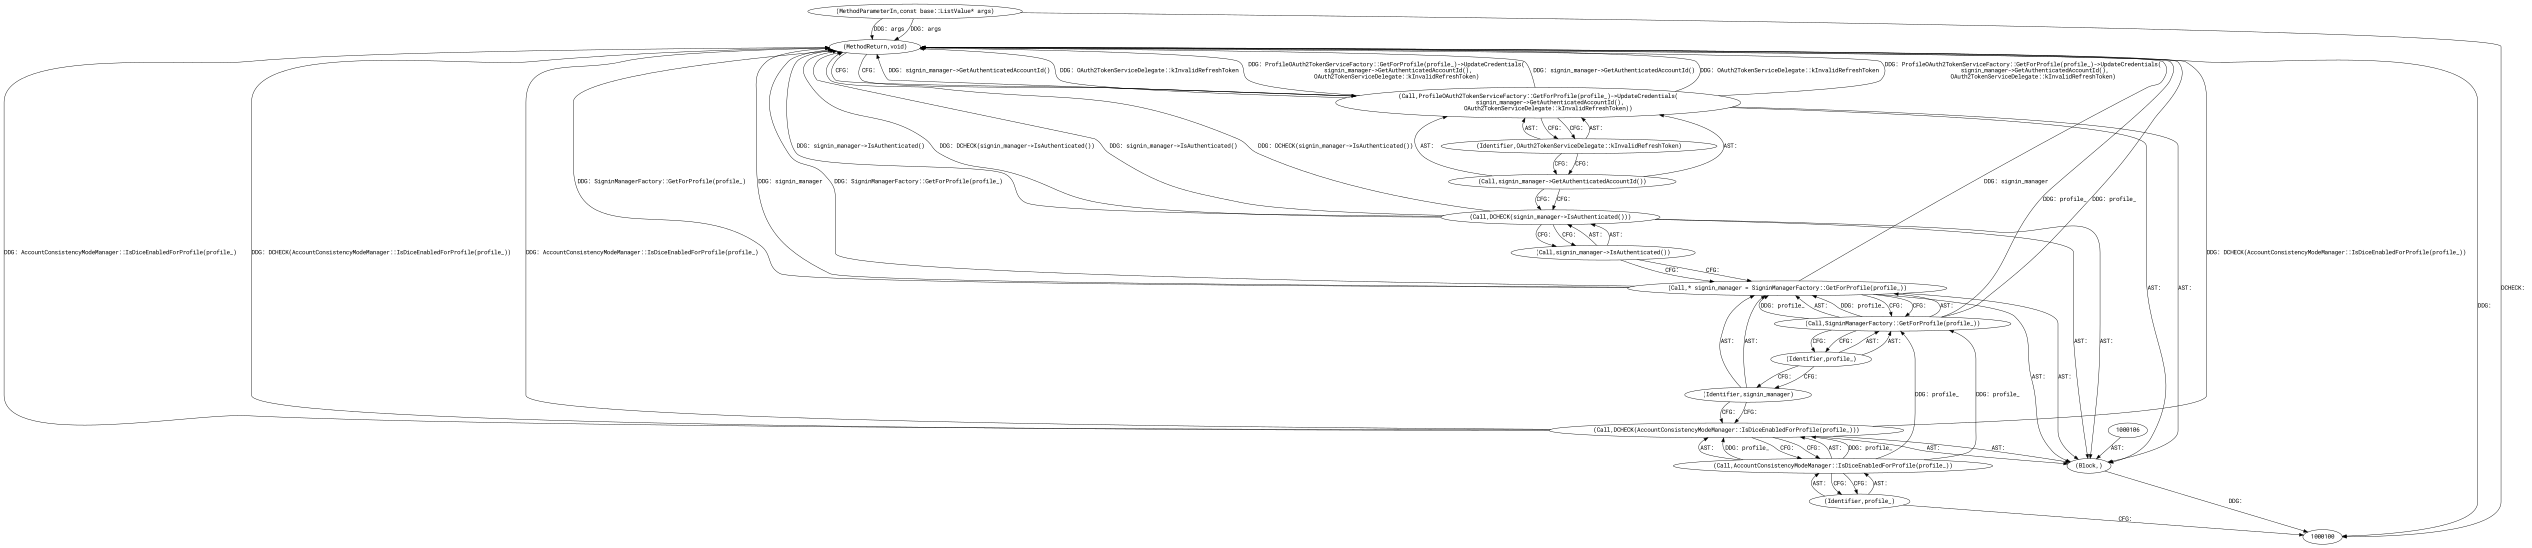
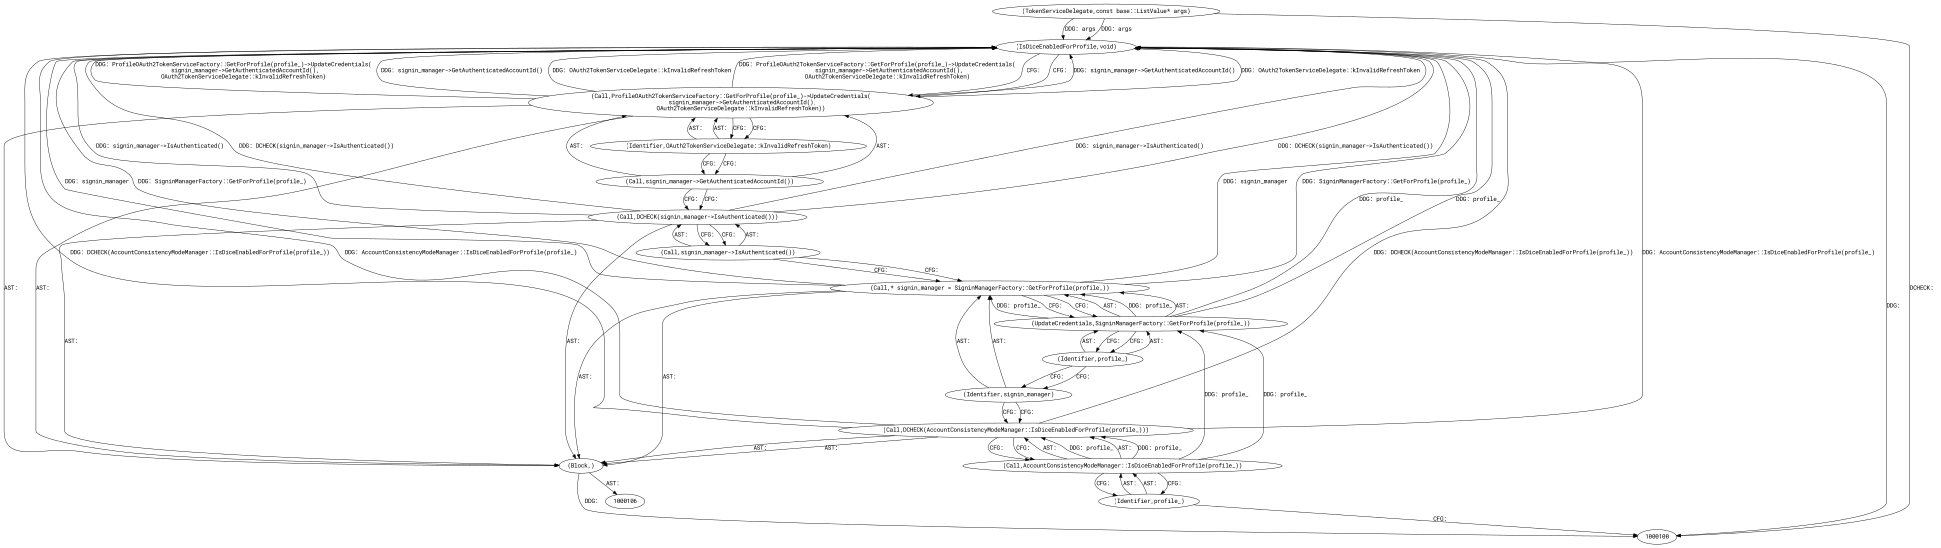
node "(MethodParameterIn,const base::ListValue* args)": label "(MethodParameterIn,const base::ListValue* args)" -> "(TokenServiceDelegate,const base::ListValue* args)"
node "(MethodReturn,void)": label "(MethodReturn,void)" -> "(IsDiceEnabledForProfile,void)"
node "(Call,SigninManagerFactory::GetForProfile(profile_))": label "(Call,SigninManagerFactory::GetForProfile(profile_))" -> "(UpdateCredentials,SigninManagerFactory::GetForProfile(profile_))"
edge "1000106" -> "(Block,)": reversed
